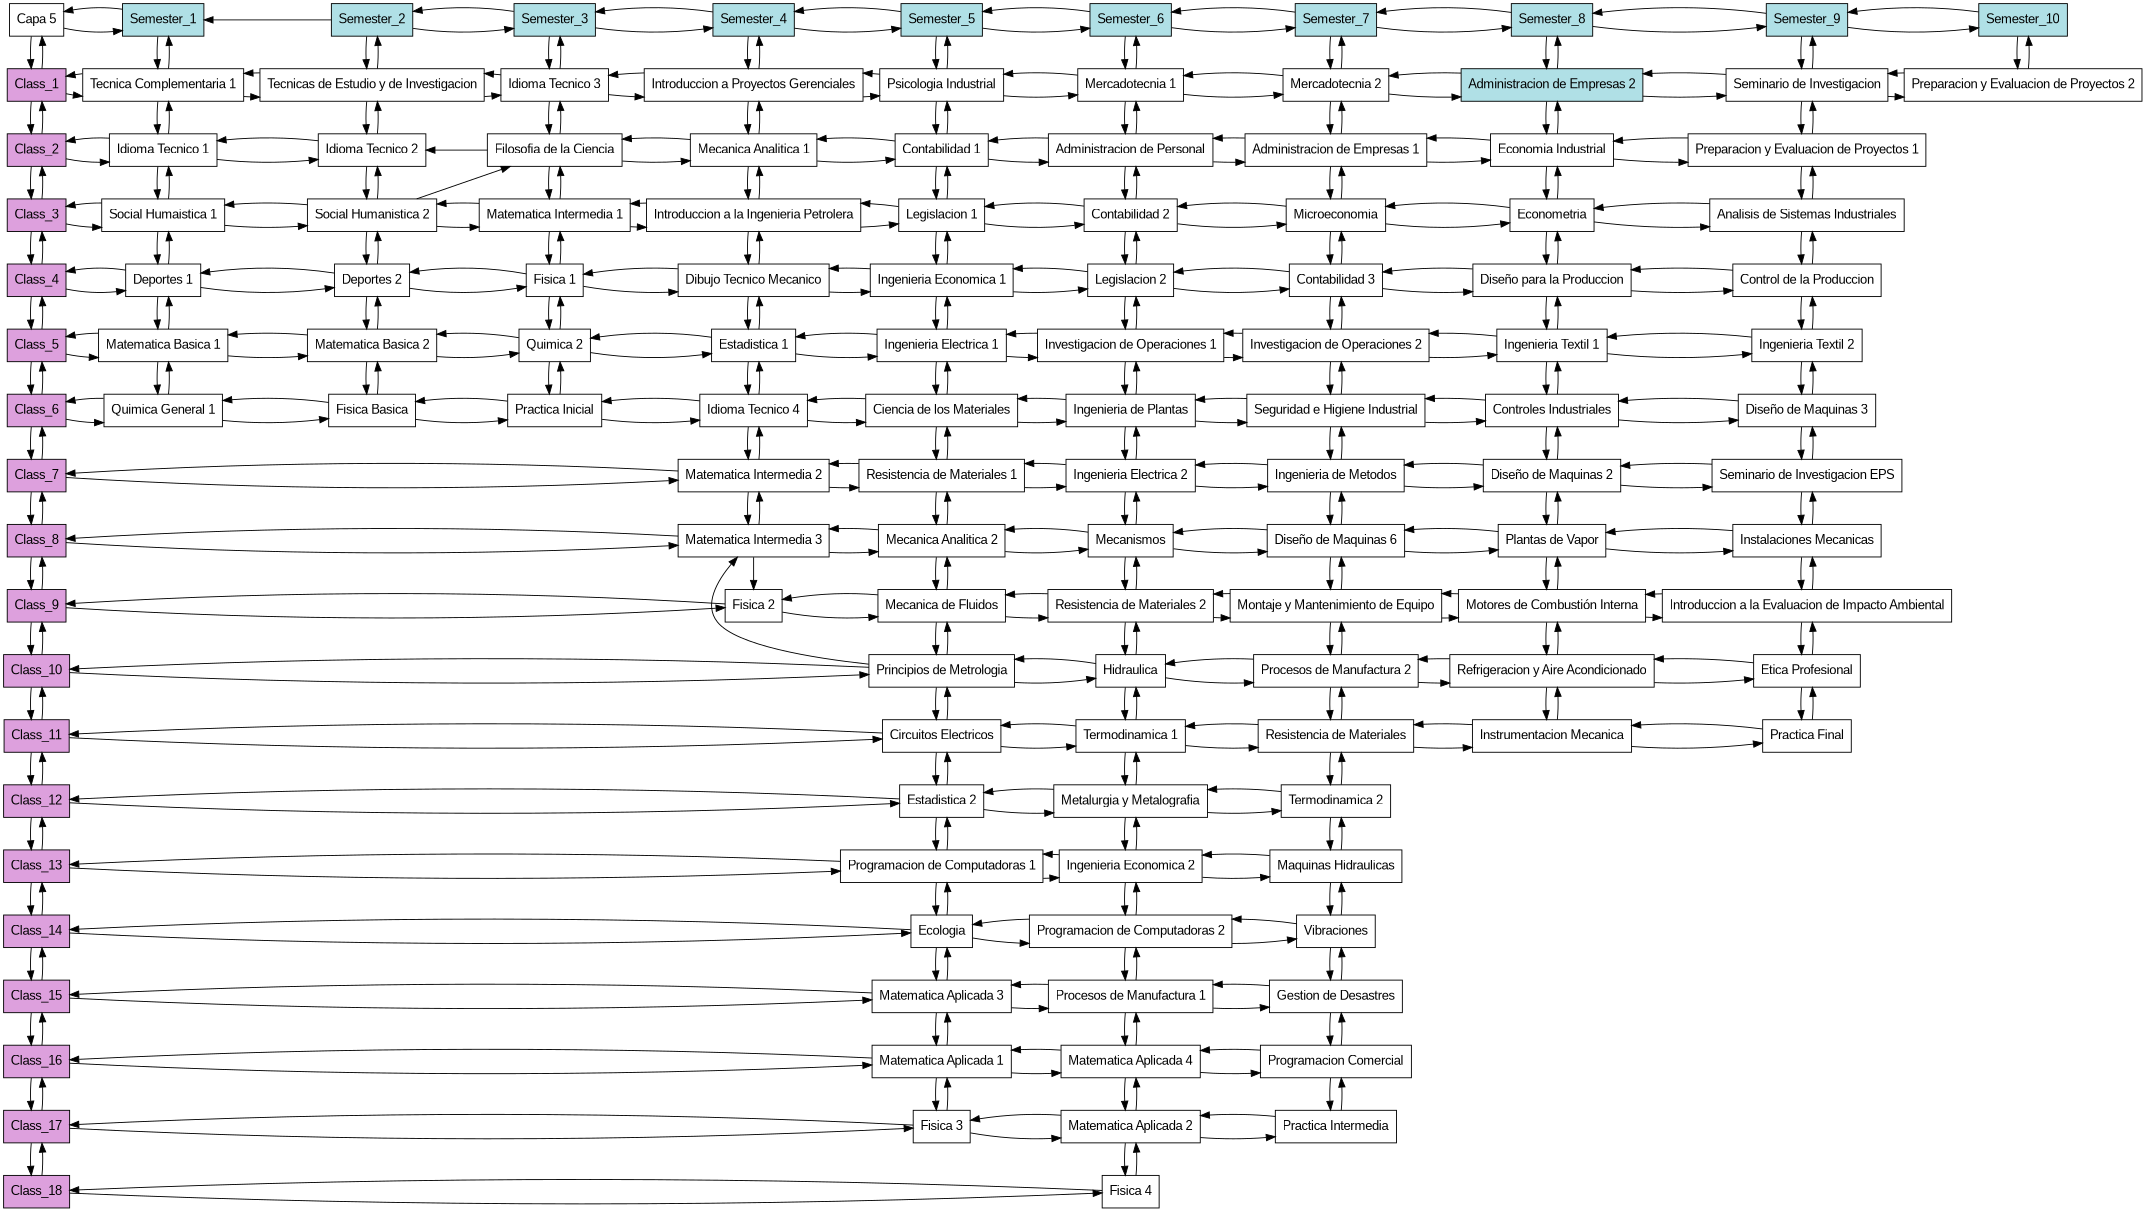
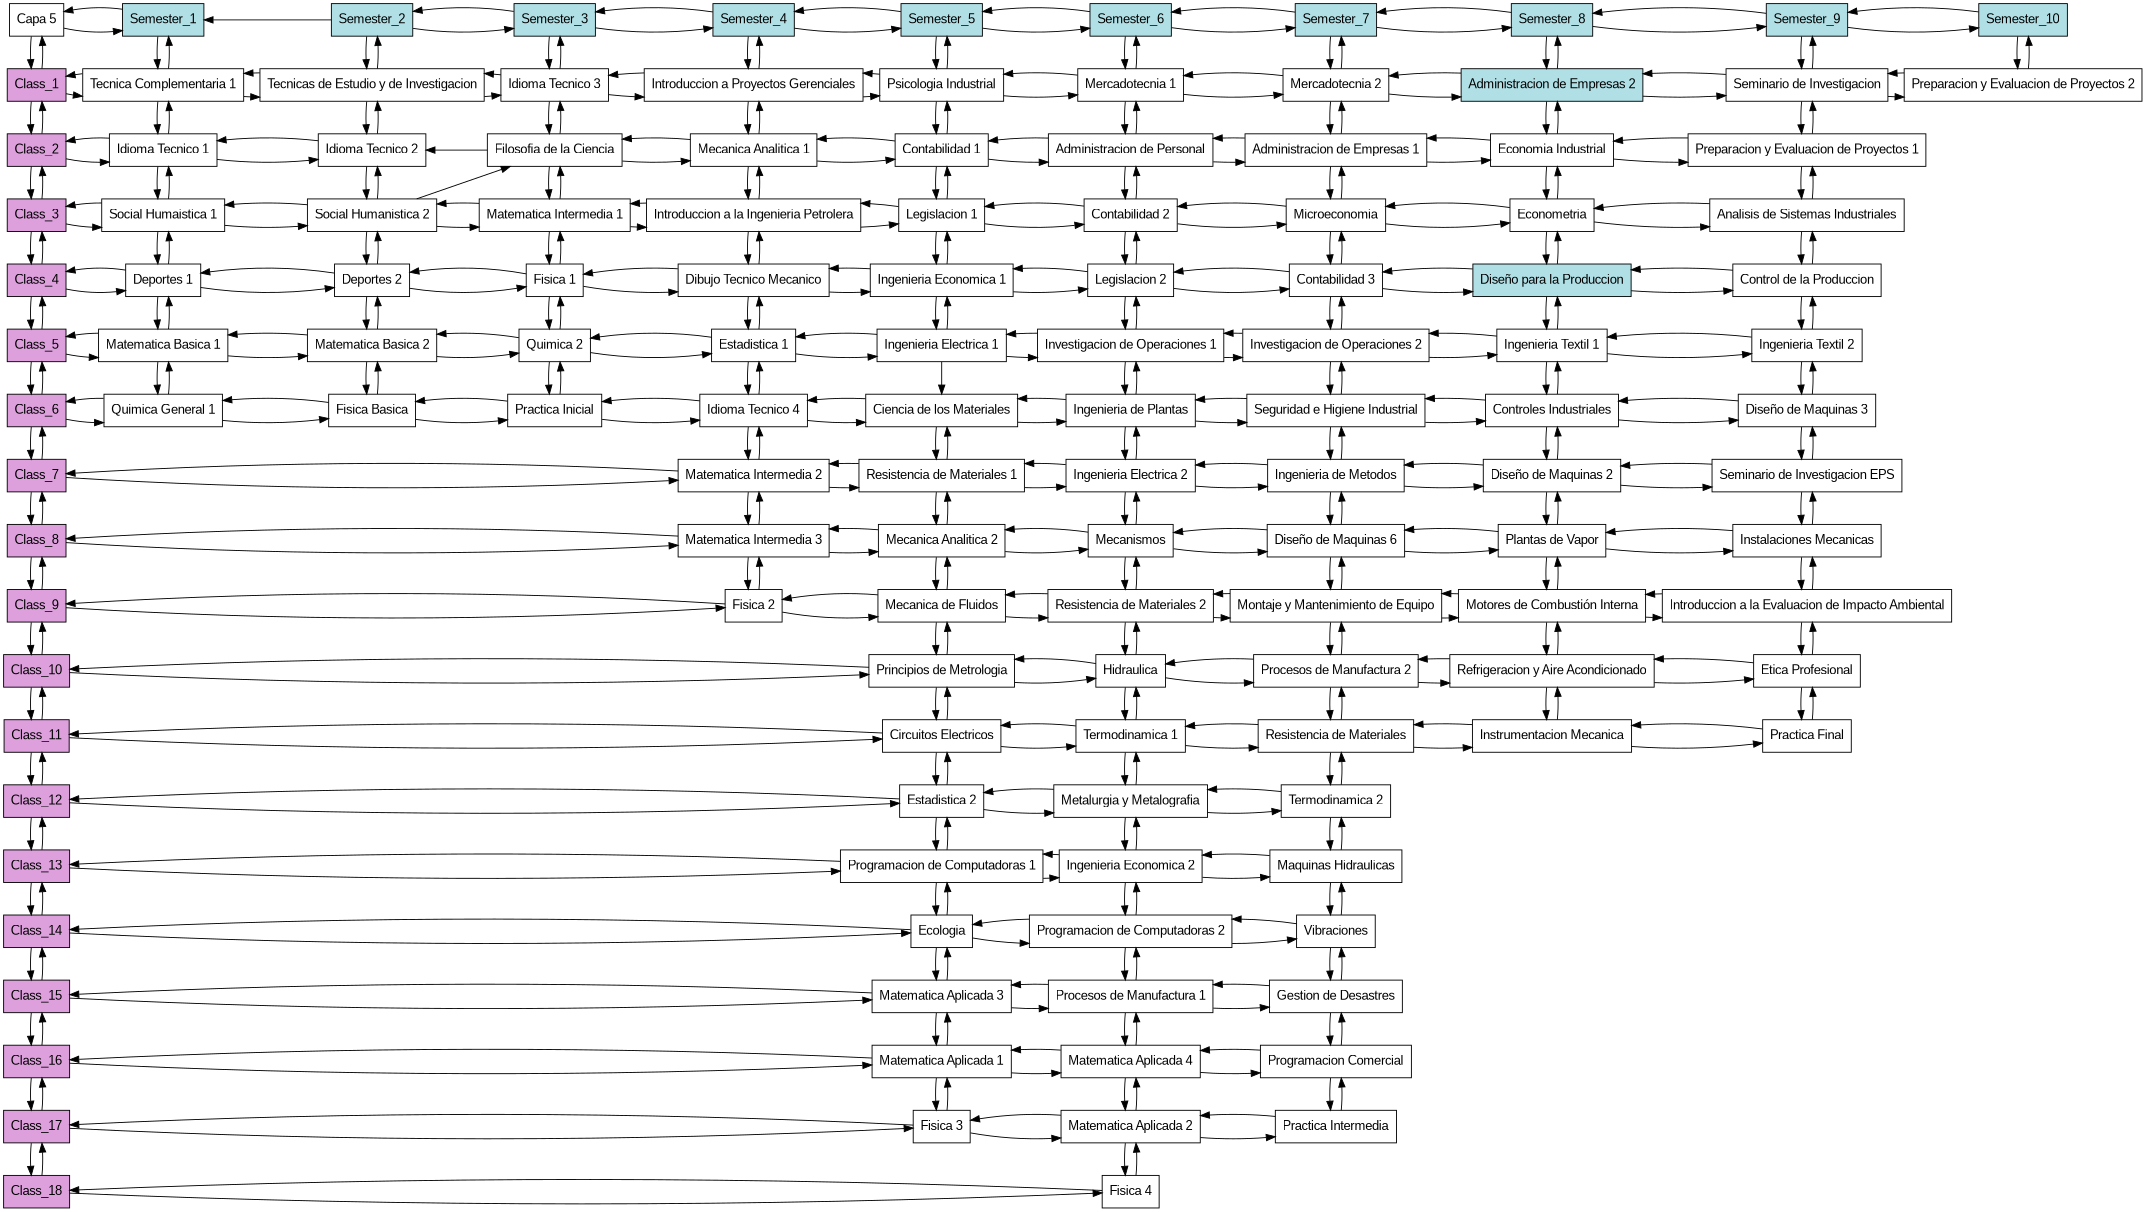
node "Diseño para la Produccion": fillcolor white -> powderblue
edge "Ciencia de los Materiales" -> "Ingenieria Electrica 1": removed
edge "Principios de Metrologia" -> "Matematica Intermedia 3": now "Fisica 2" -> "Matematica Intermedia 3"
